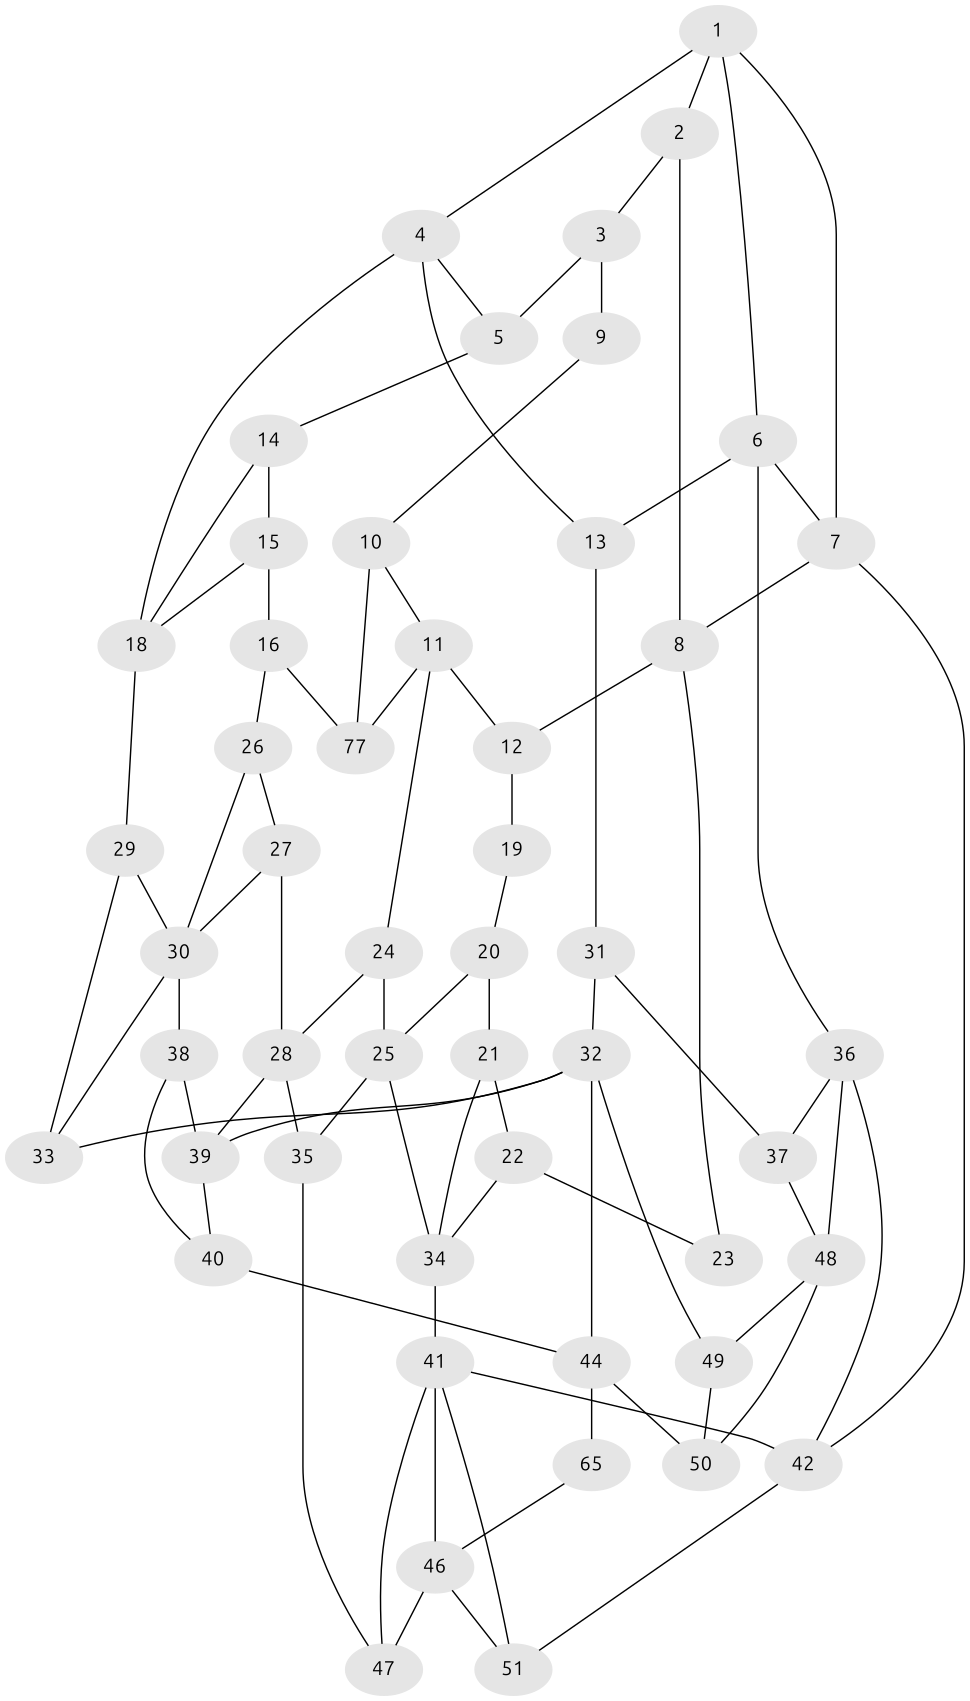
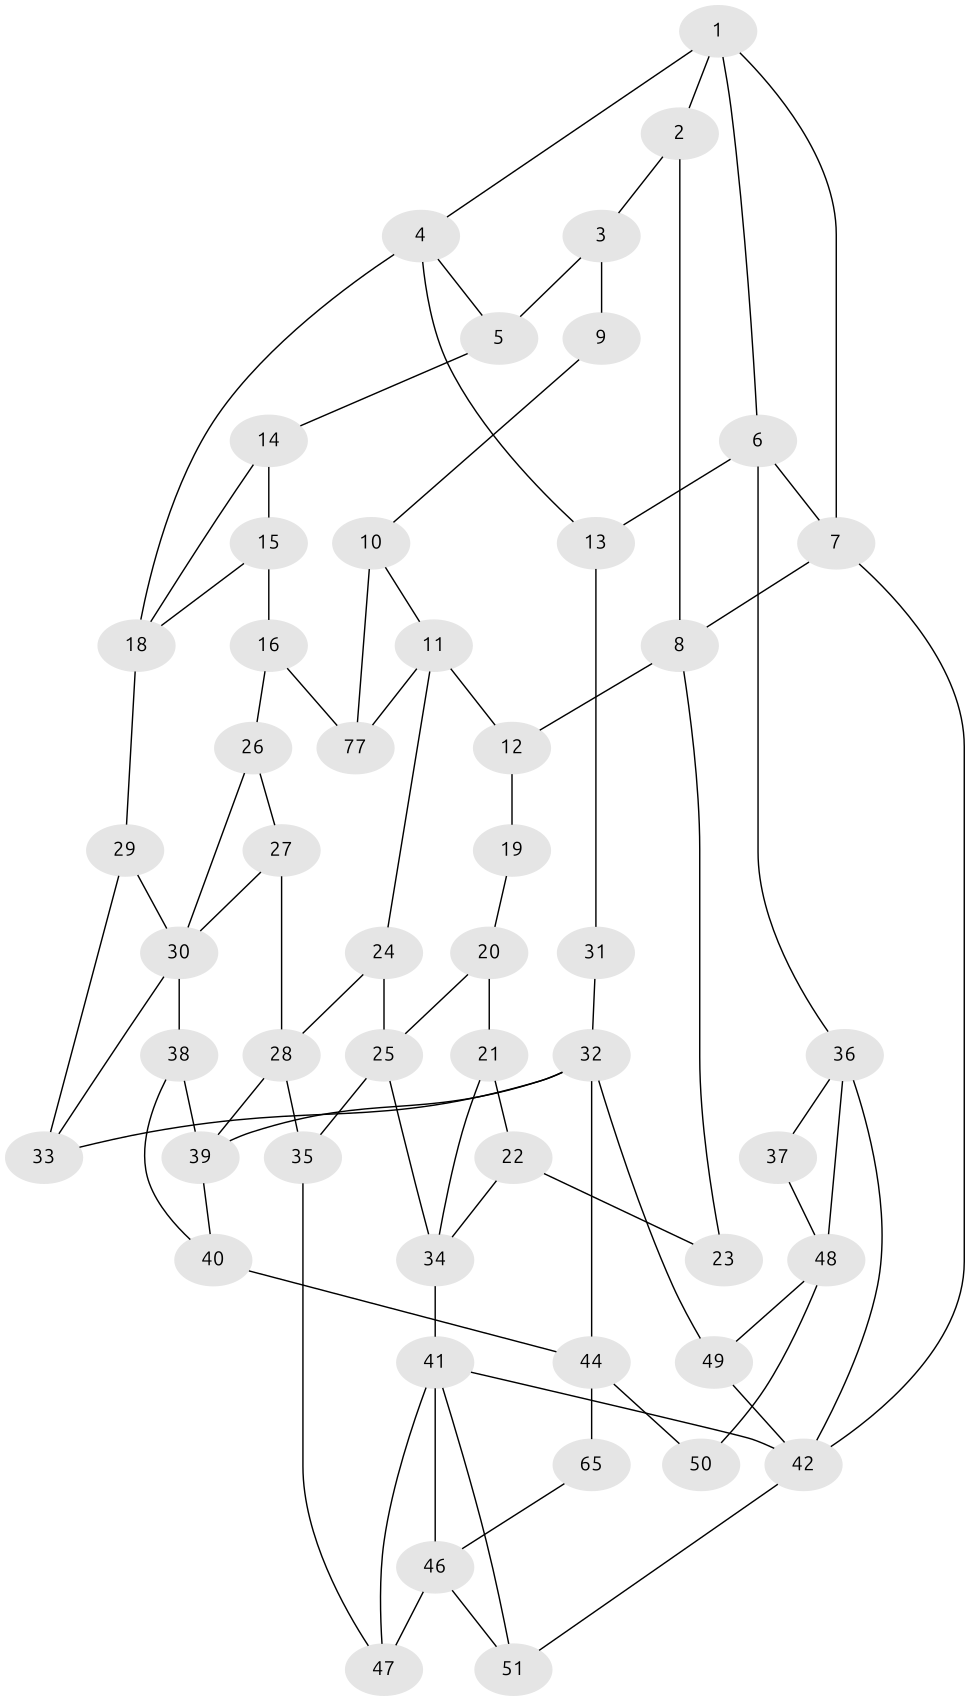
edge "31" -- "37": removed
edge "49" -- "50": now "49" -- "42"
